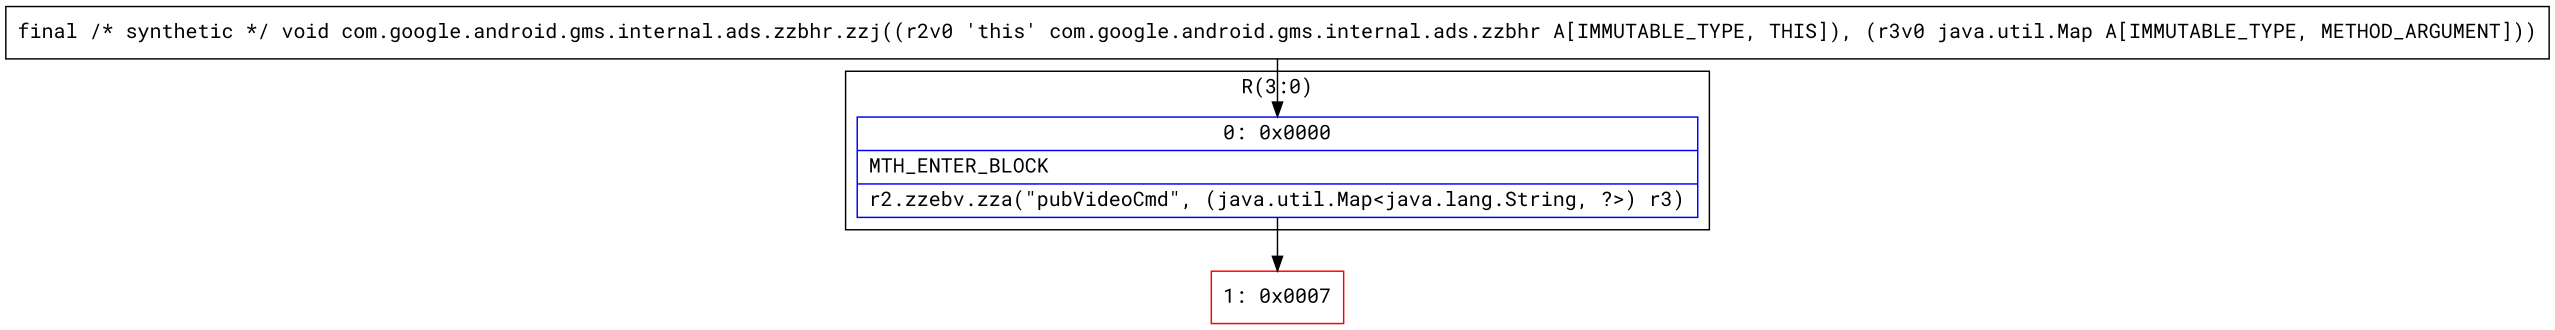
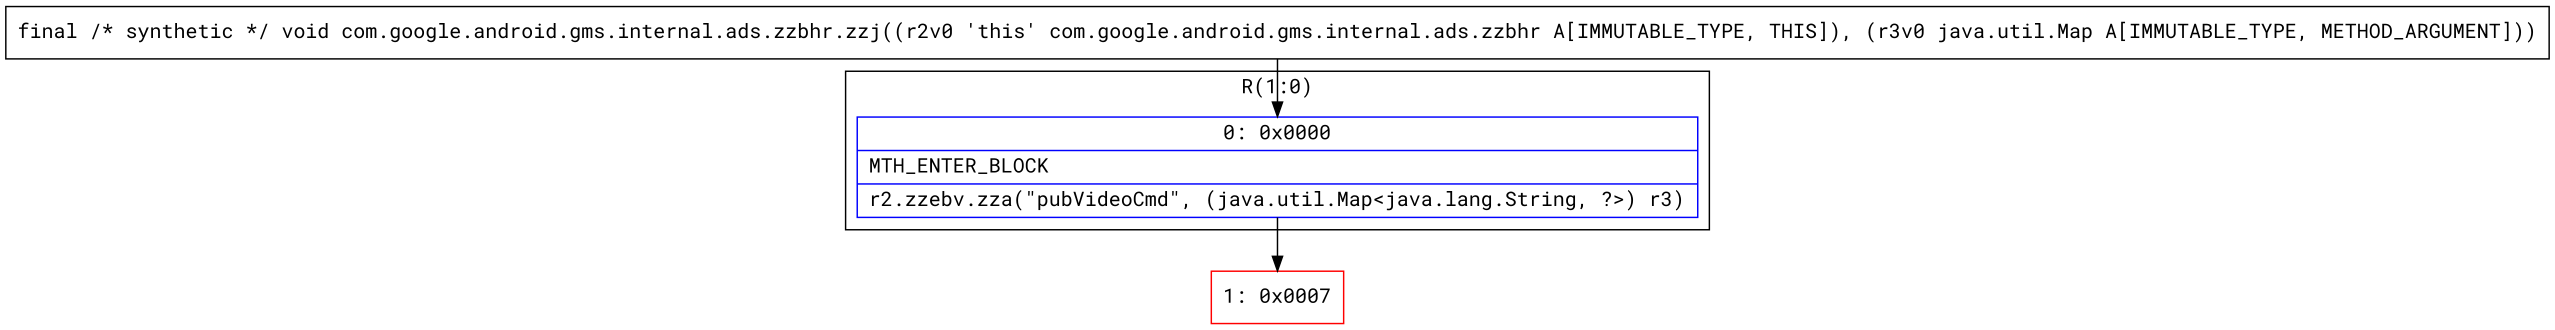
cluster "R(3:0)": label "R(3:0)" -> "R(1:0)"
